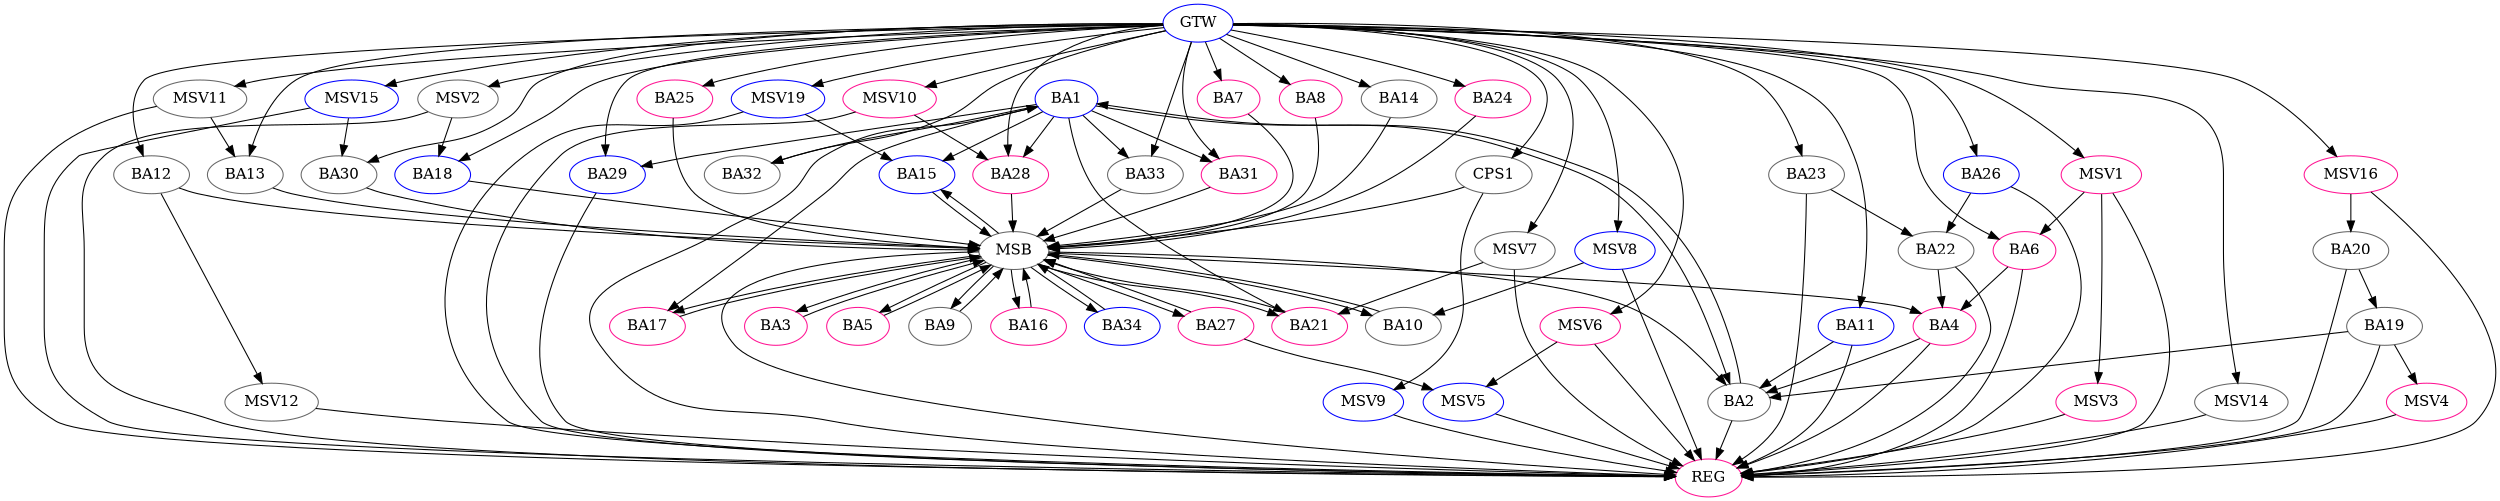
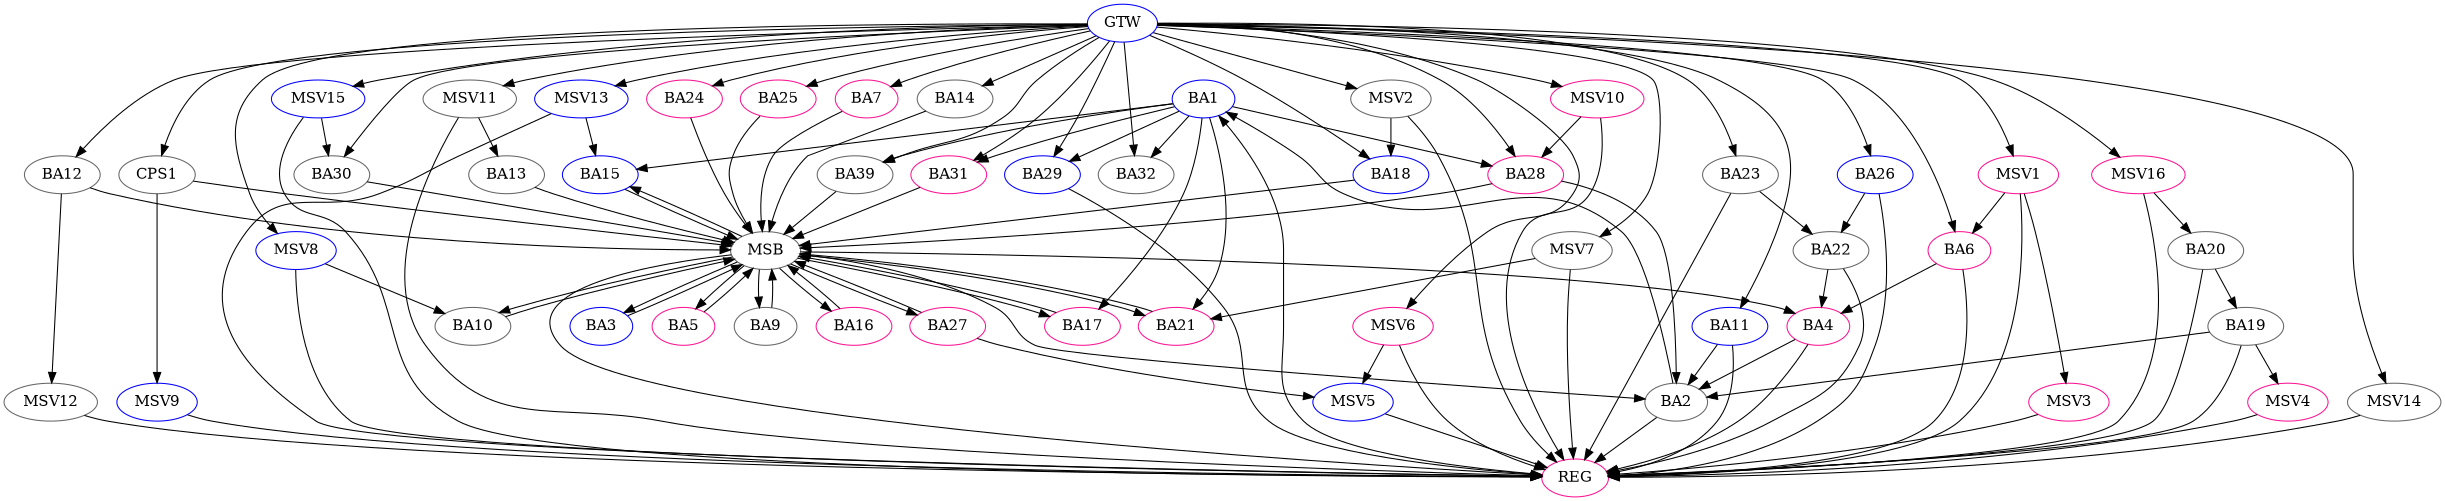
edge "GTW" -> "BA13": removed
node "MSV19": label "MSV19" -> "MSV13"
node "BA8": removed
edge "BA1" -> "BA2": now "BA28" -> "BA2"
node "BA33": label "BA33" -> "BA39"
node "BA3": color deeppink -> blue
node "BA34": removed
